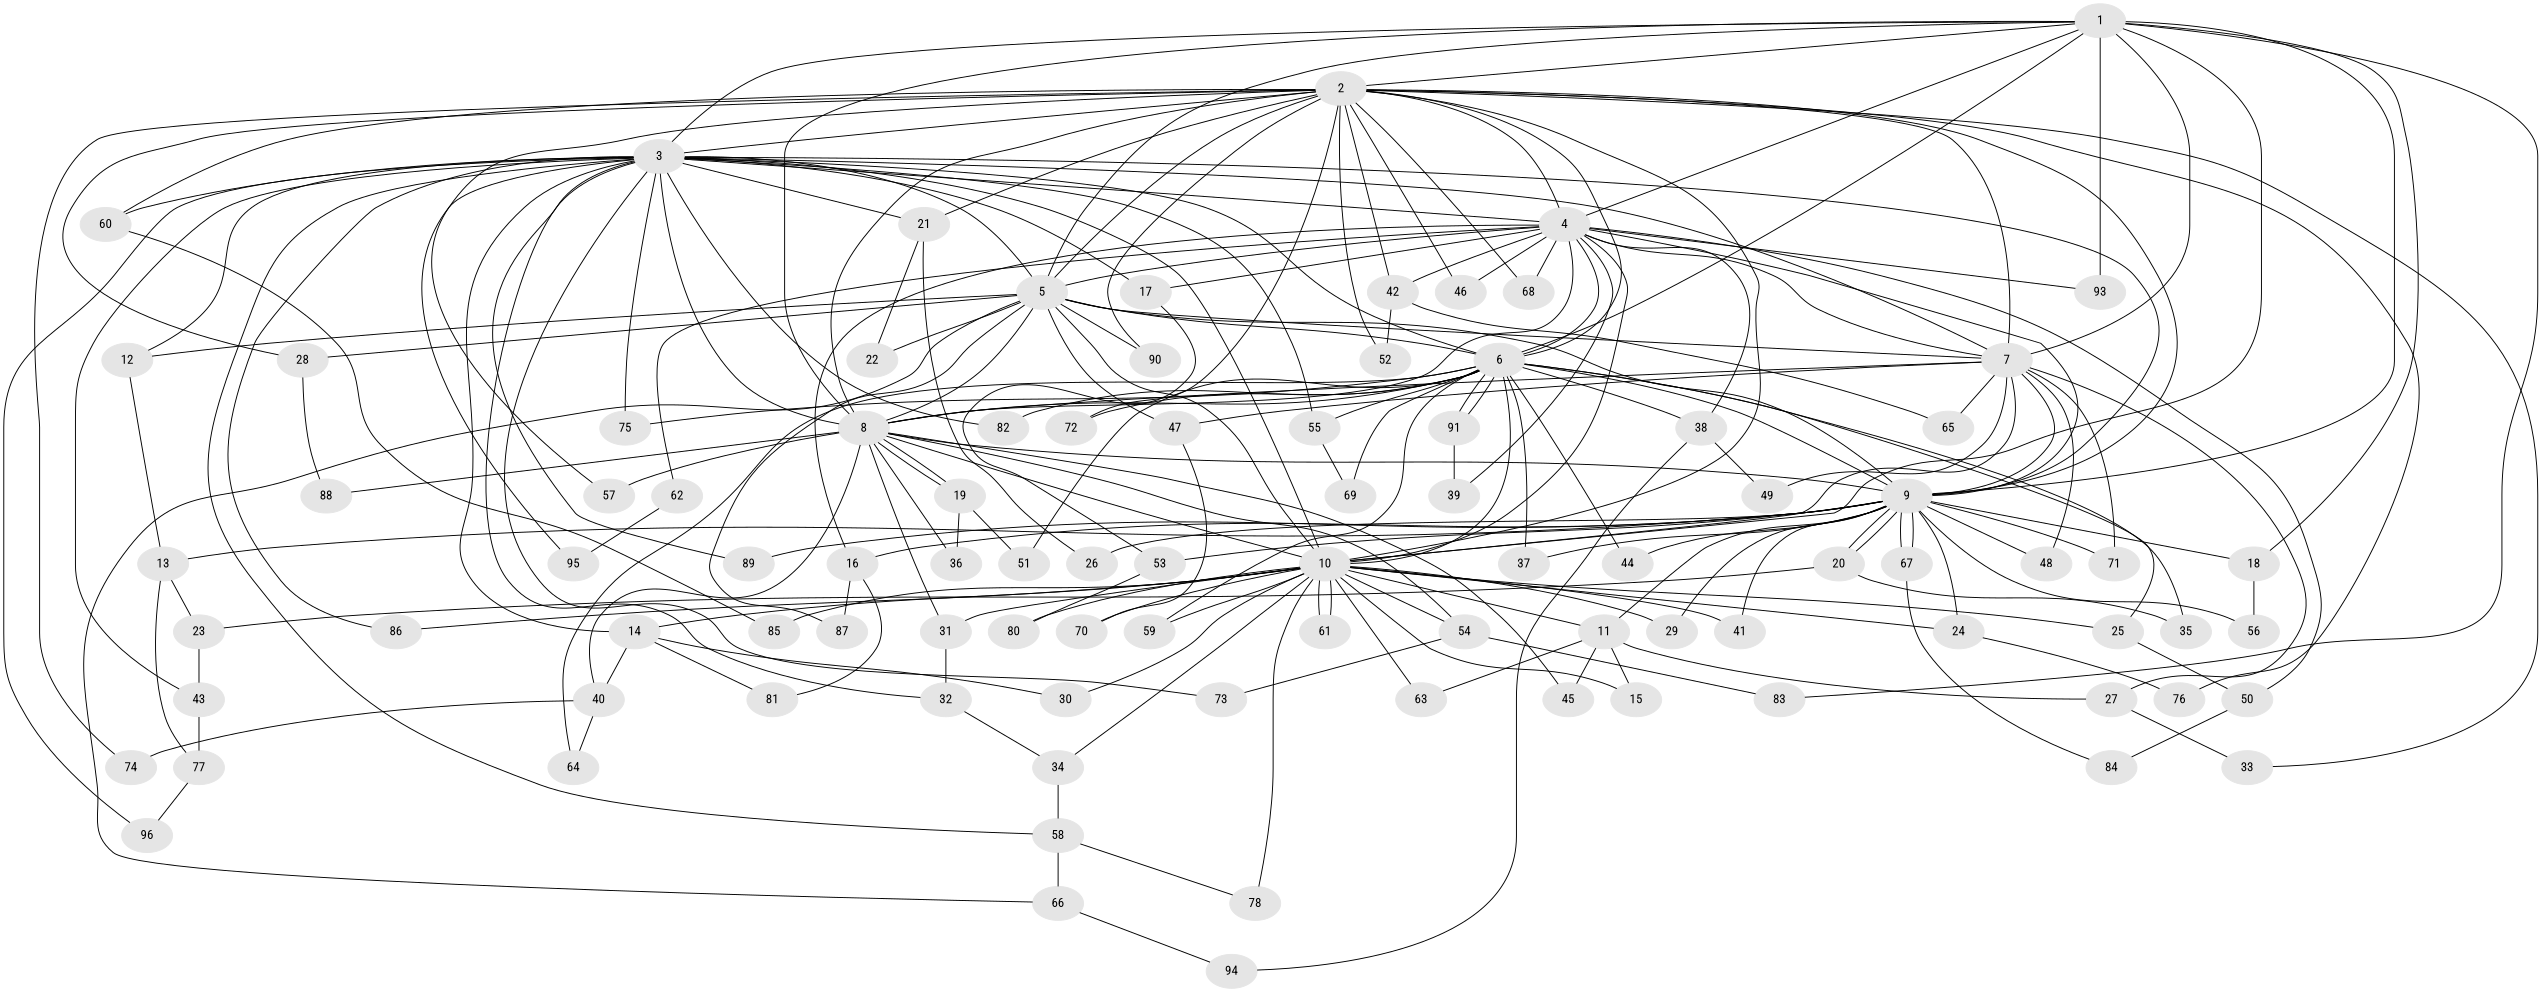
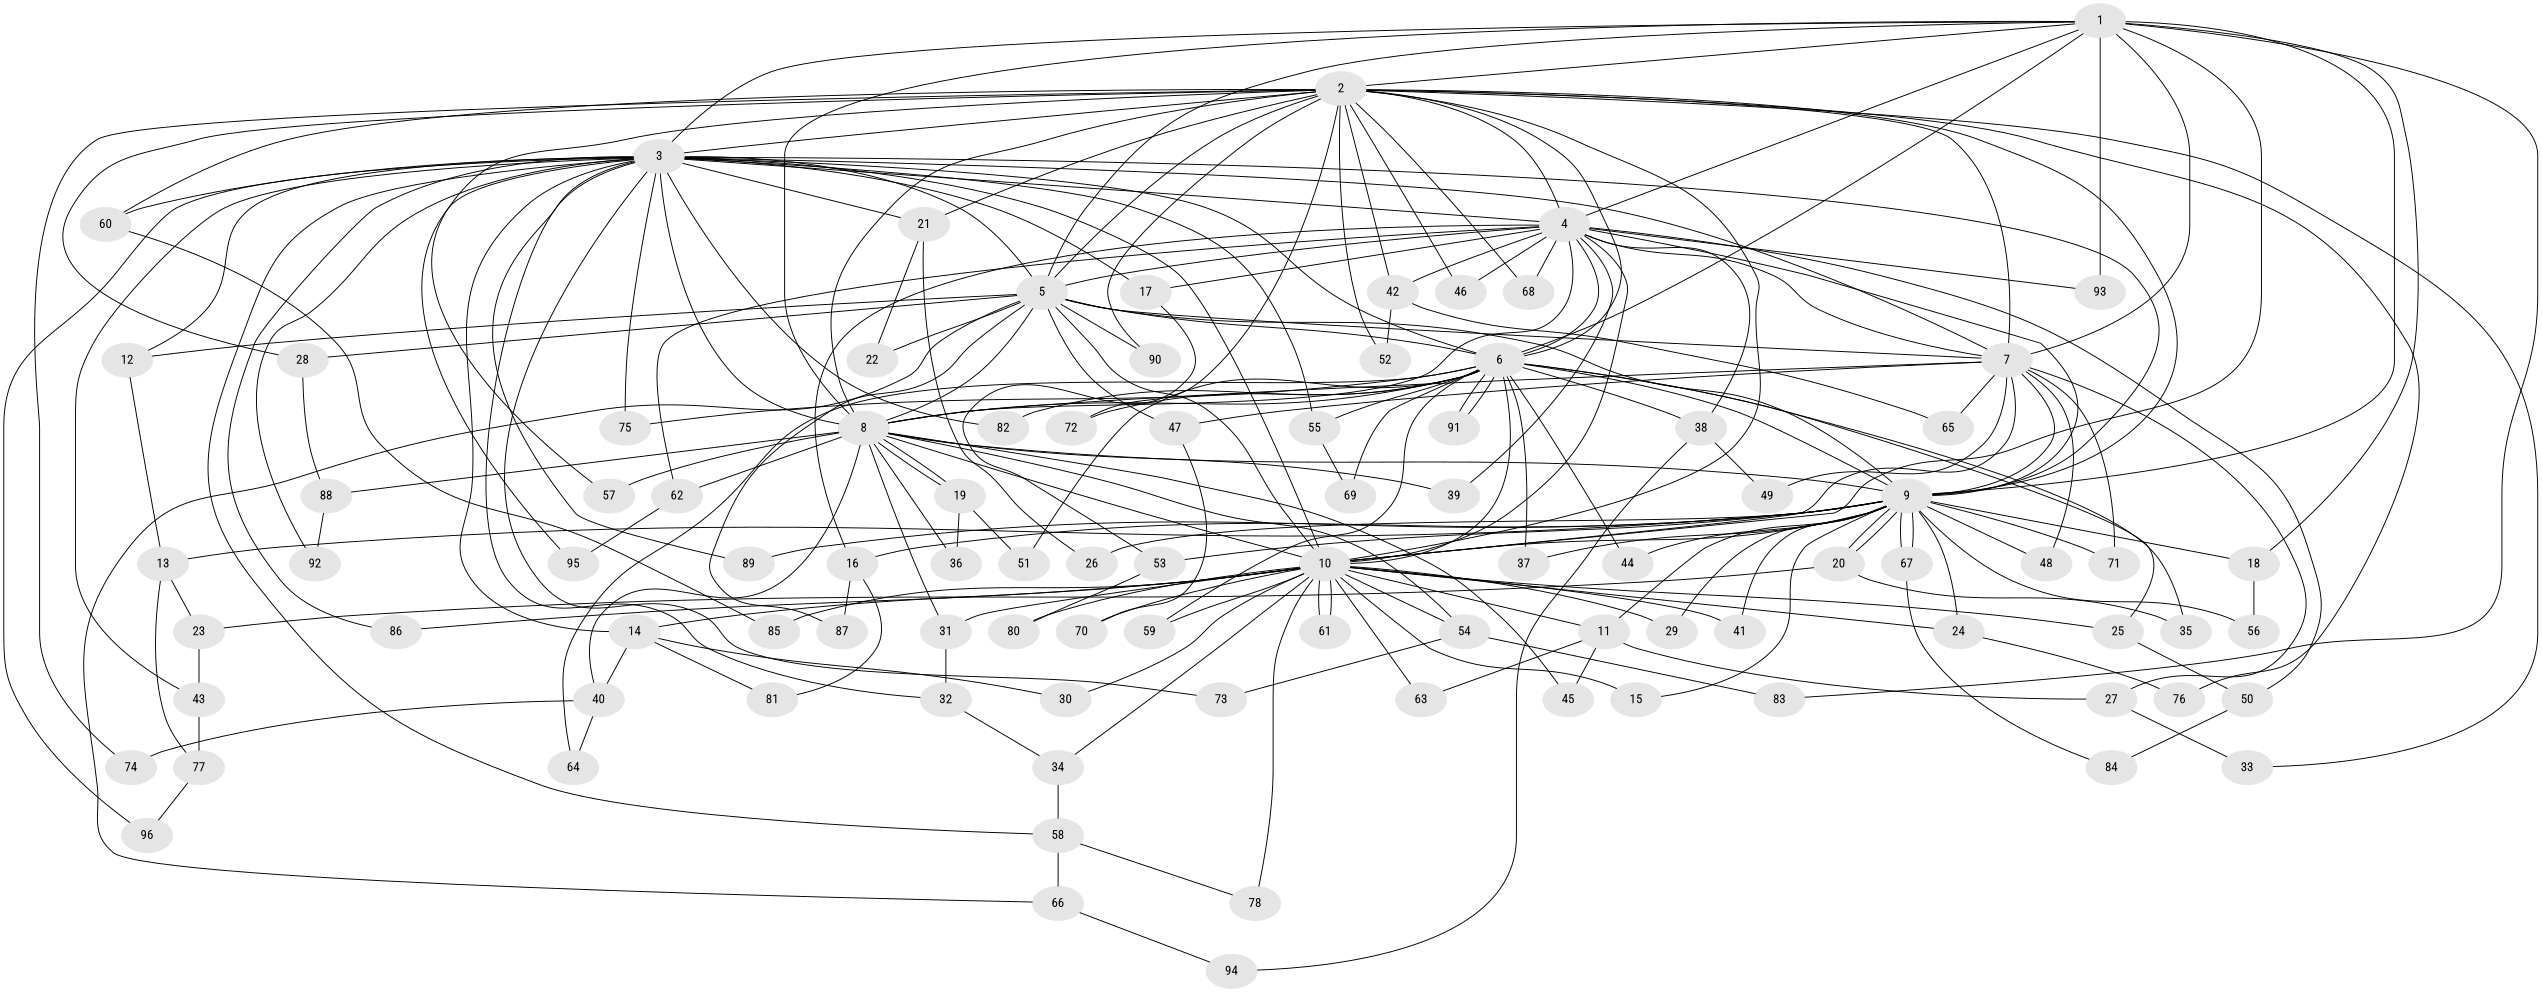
edge "91" -- "39": now "8" -- "39"
edge "8" -- "62": added
edge "9" -- "10": added
node "92": added
edge "11" -- "15": now "9" -- "15"
